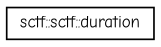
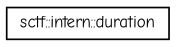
node "sctf::sctf::duration": label "sctf::sctf::duration" -> "sctf::intern::duration"
